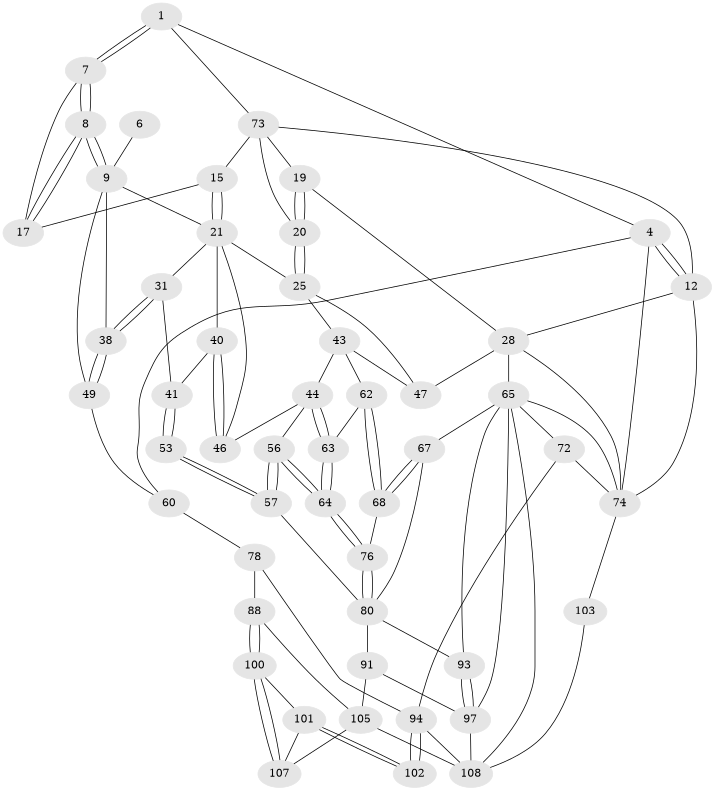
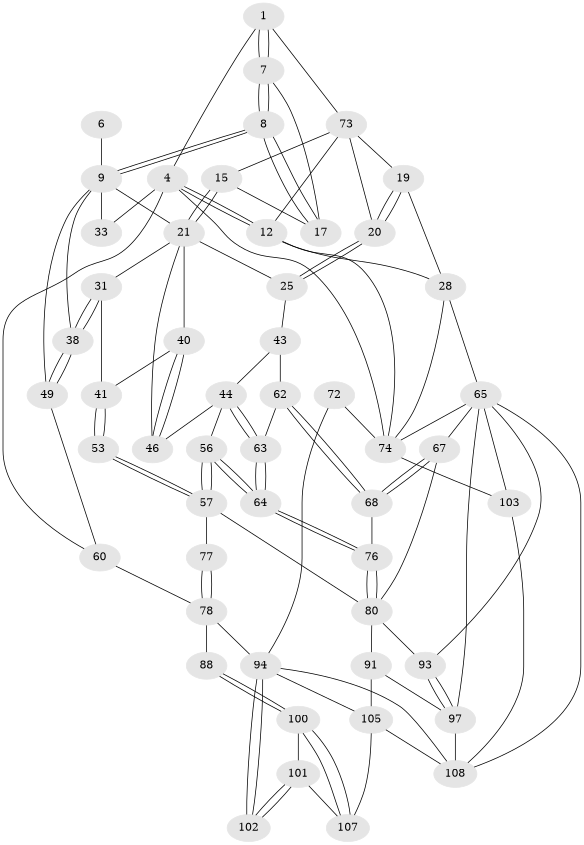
node "33": added
node "47": removed
edge "65" -- "72": now "65" -- "103"
node "77": added
edge "88" -- "105": now "94" -- "105"
